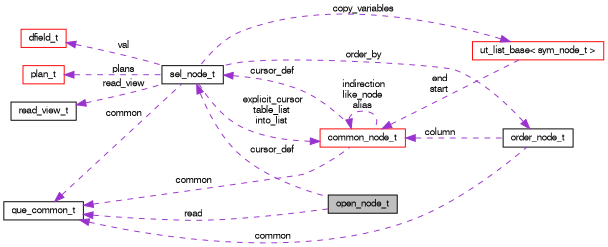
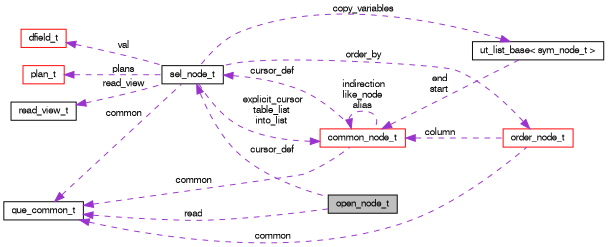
node "ut_list_base< sym_node_t >": color red -> black
node "order_node_t": color black -> red
